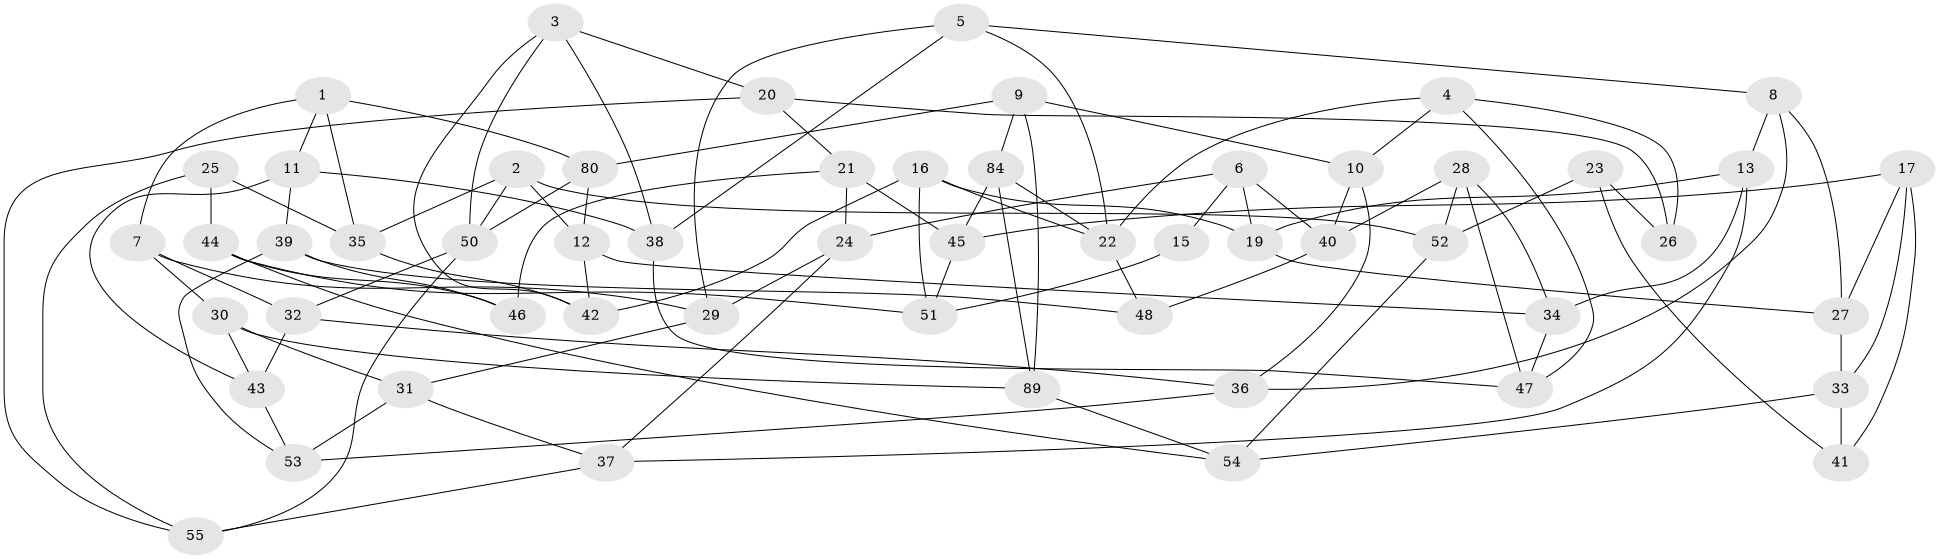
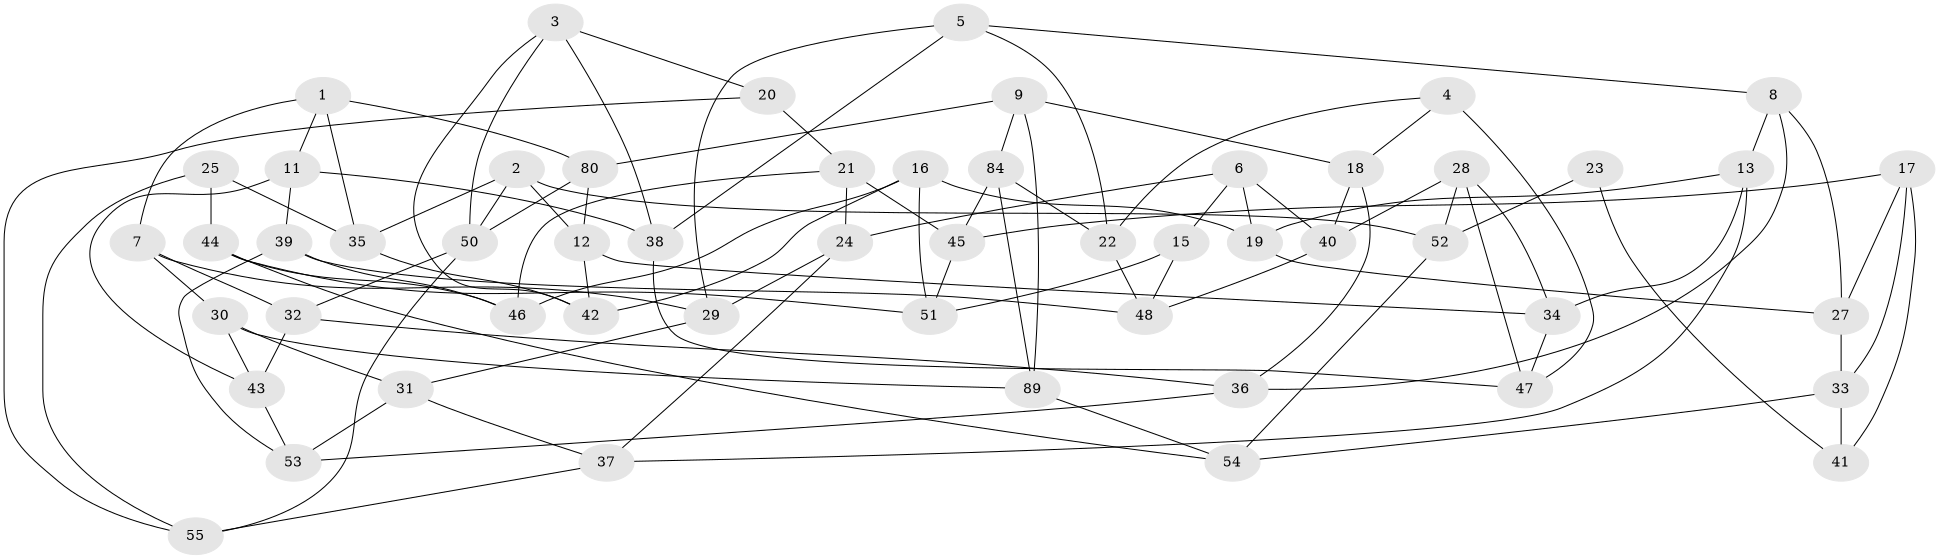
node "10": label "10" -> "18"
edge "16" -- "22": now "16" -- "46"
node "26": removed
edge "15" -- "48": added
